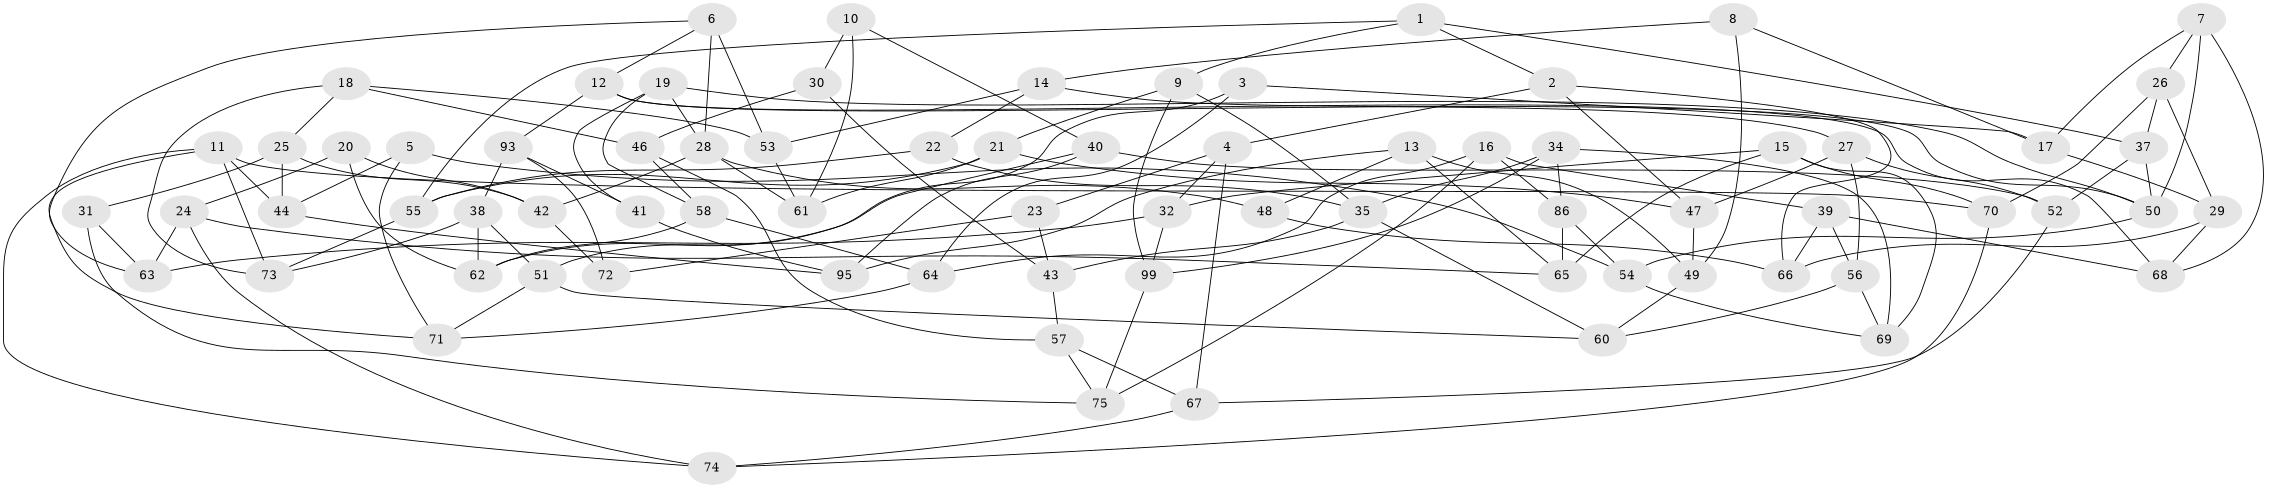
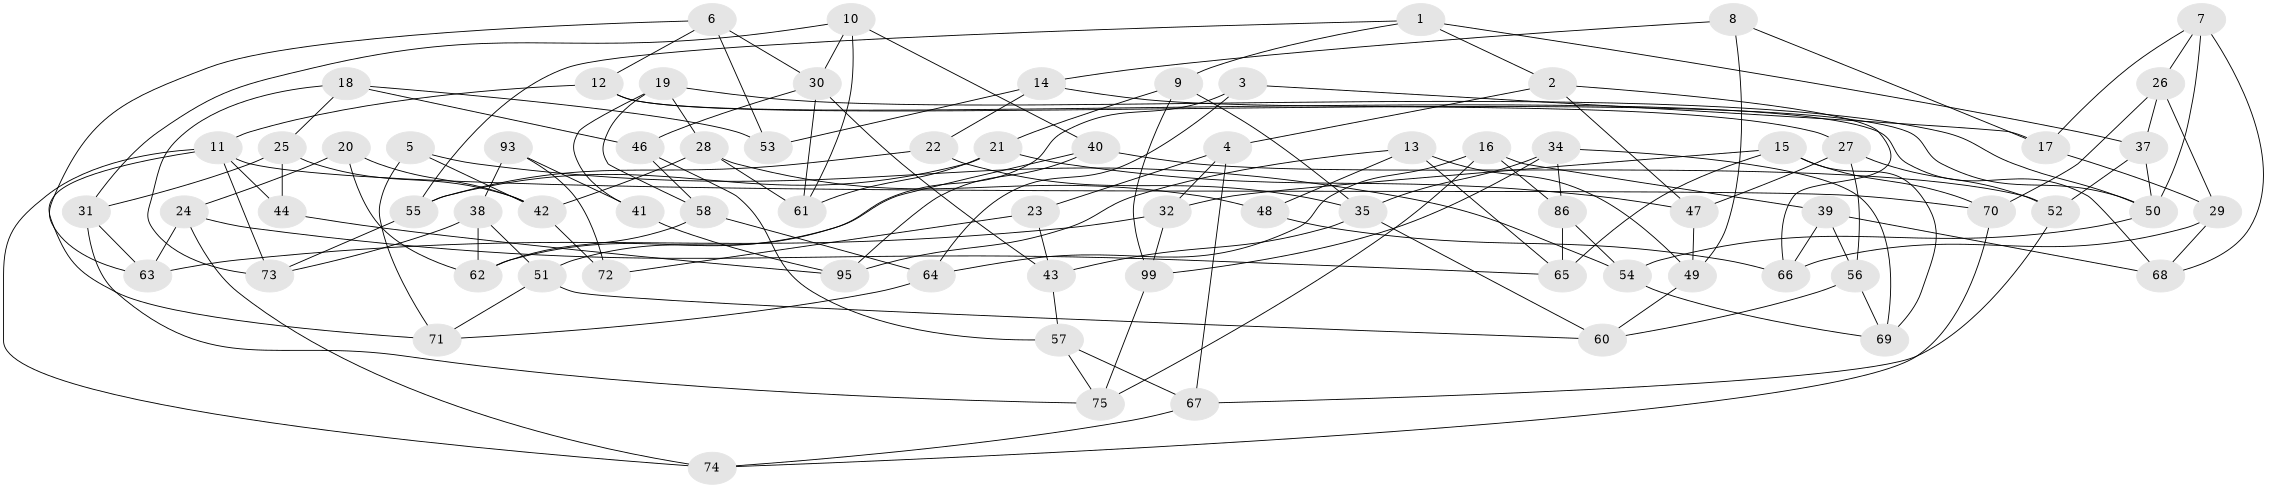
edge "10" -- "31": added
edge "6" -- "28": now "6" -- "30"
edge "12" -- "93": now "12" -- "11"
edge "53" -- "61": now "30" -- "61"
edge "5" -- "44": now "5" -- "42"
